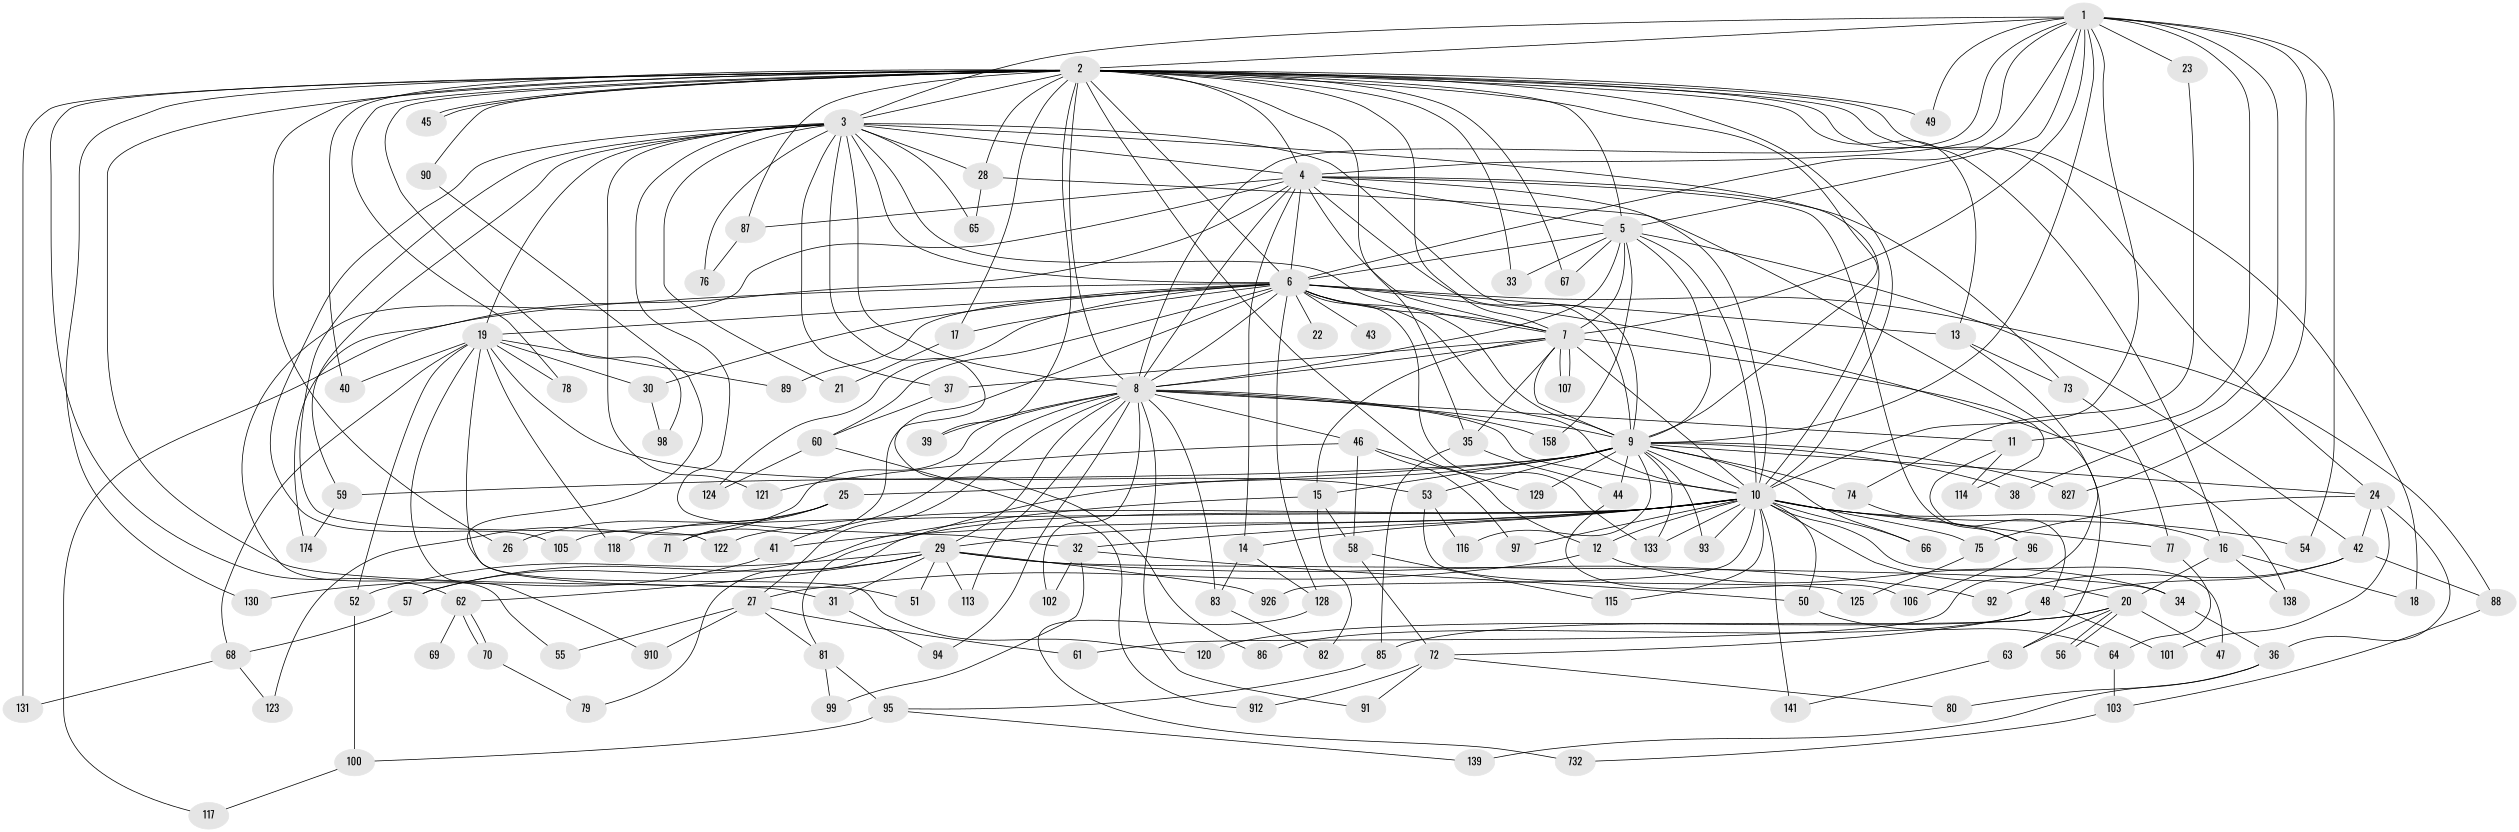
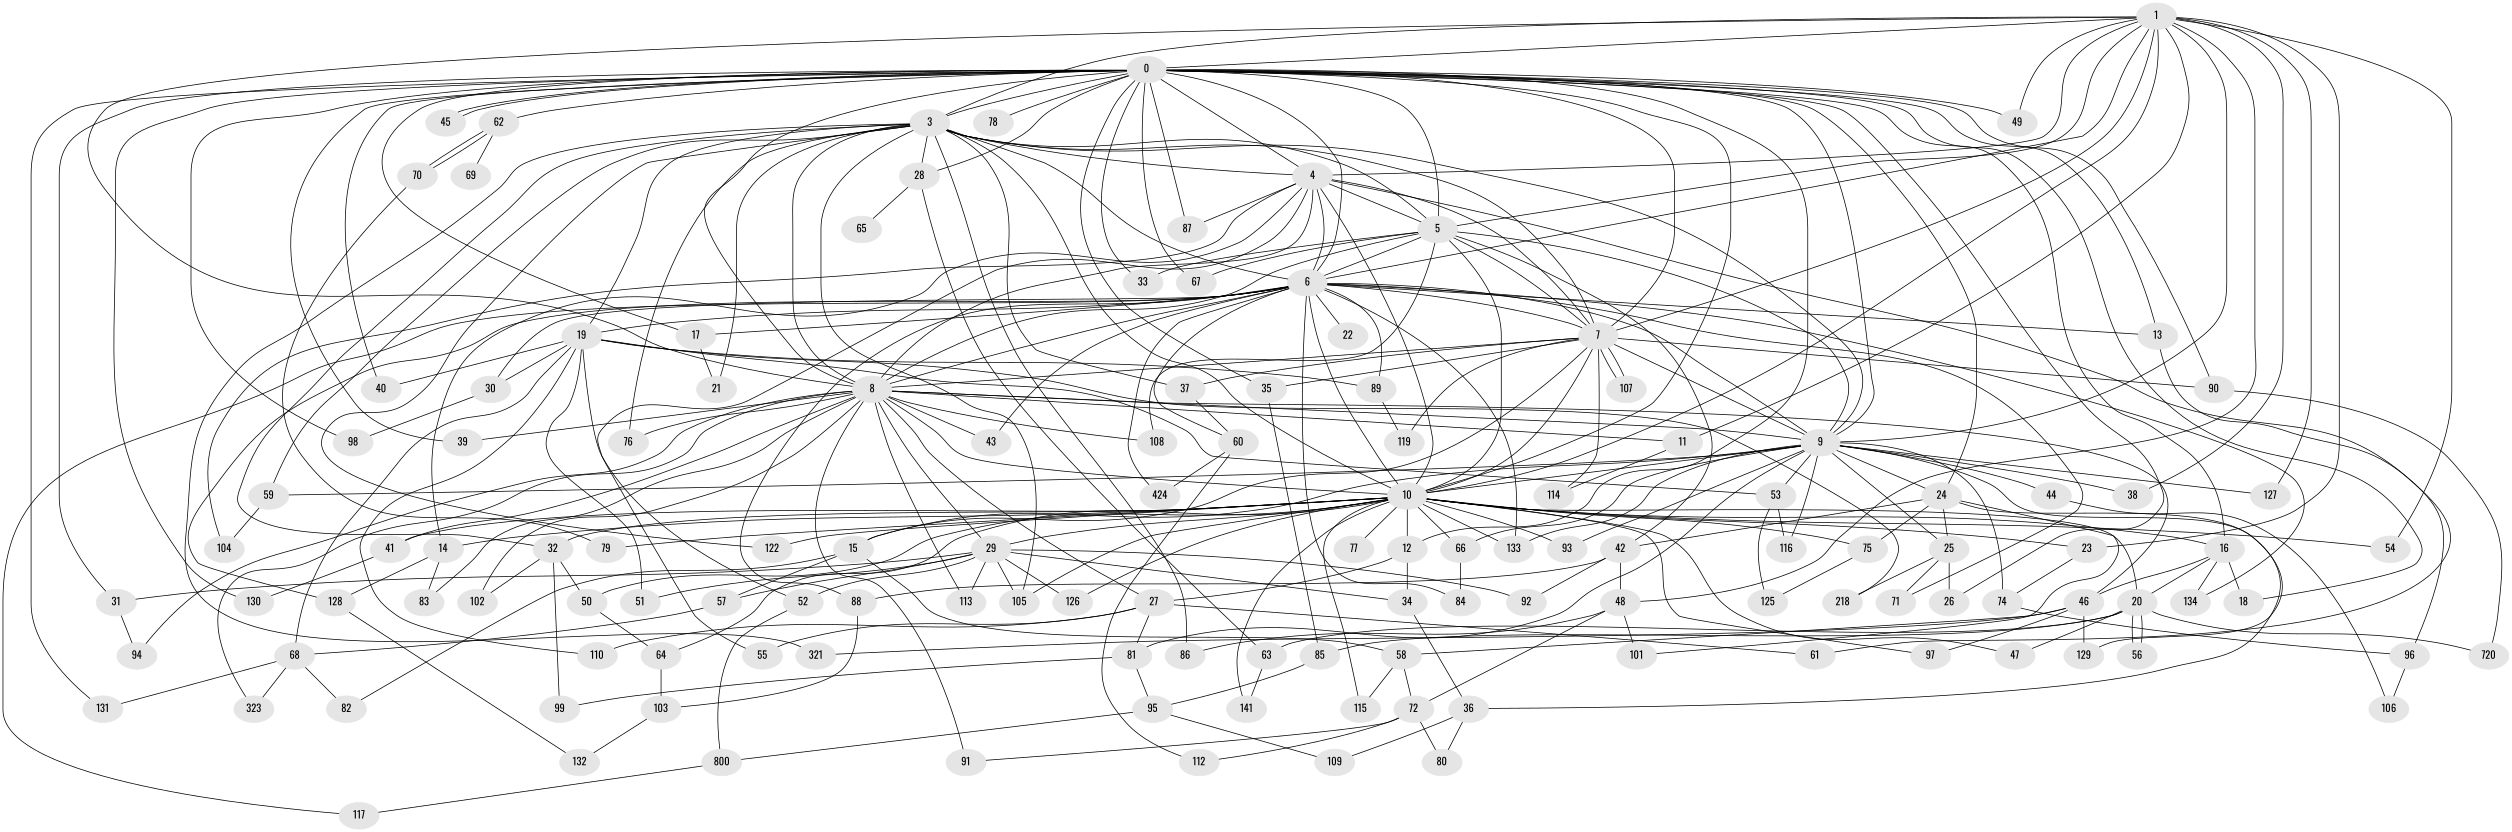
node "2": label "2" -> "0"
edge "3" -- "65": now "3" -- "5"
edge "87" -- "76": now "8" -- "76"
edge "4" -- "9": removed
edge "7" -- "90": added
edge "19" -- "78": removed
node "73": removed
edge "8" -- "43": added
node "119": added
node "158": label "158" -> "108"
edge "35" -- "44": removed
node "124": label "124" -> "424"
node "121": label "121" -> "321"
node "827": label "827" -> "127"
edge "11" -- "48": now "1" -- "48"
edge "10" -- "23": added
edge "24" -- "25": added
node "174": label "174" -> "104"
node "118": label "118" -> "218"
edge "16" -- "46": added
edge "29" -- "62": now "29" -- "105"
node "926": label "926" -> "126"
node "84": added
node "138": label "138" -> "134"
edge "77" -- "64": now "10" -- "64"
edge "83" -- "82": now "68" -- "82"
node "910": label "910" -> "110"
node "120": label "120" -> "720"
node "123": label "123" -> "323"
node "912": label "912" -> "112"
node "100": label "100" -> "800"
node "139": label "139" -> "109"
node "732": label "732" -> "132"
